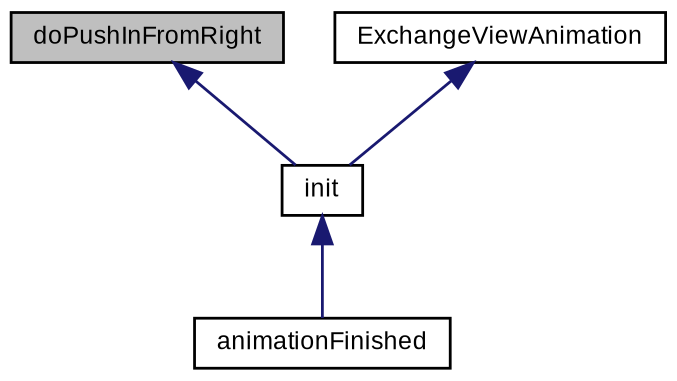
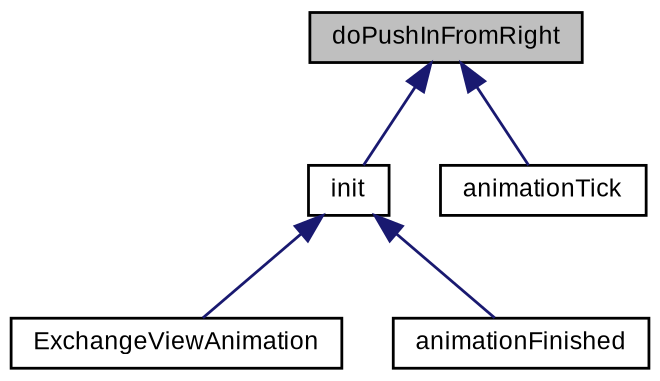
edge "init" -> "ExchangeViewAnimation": reversed
node "animationTick": added
